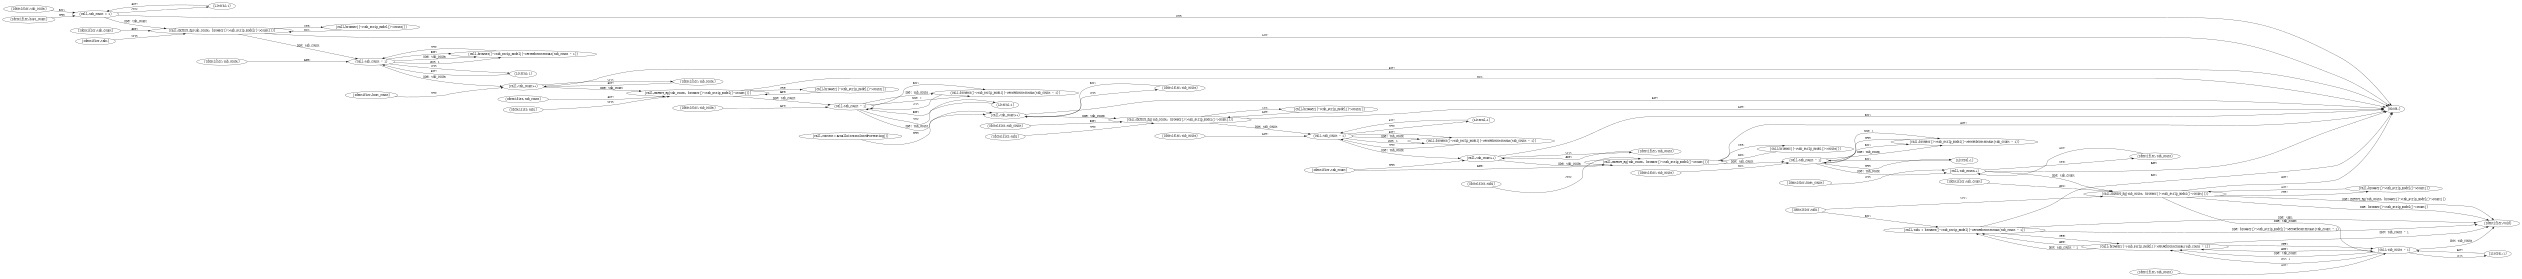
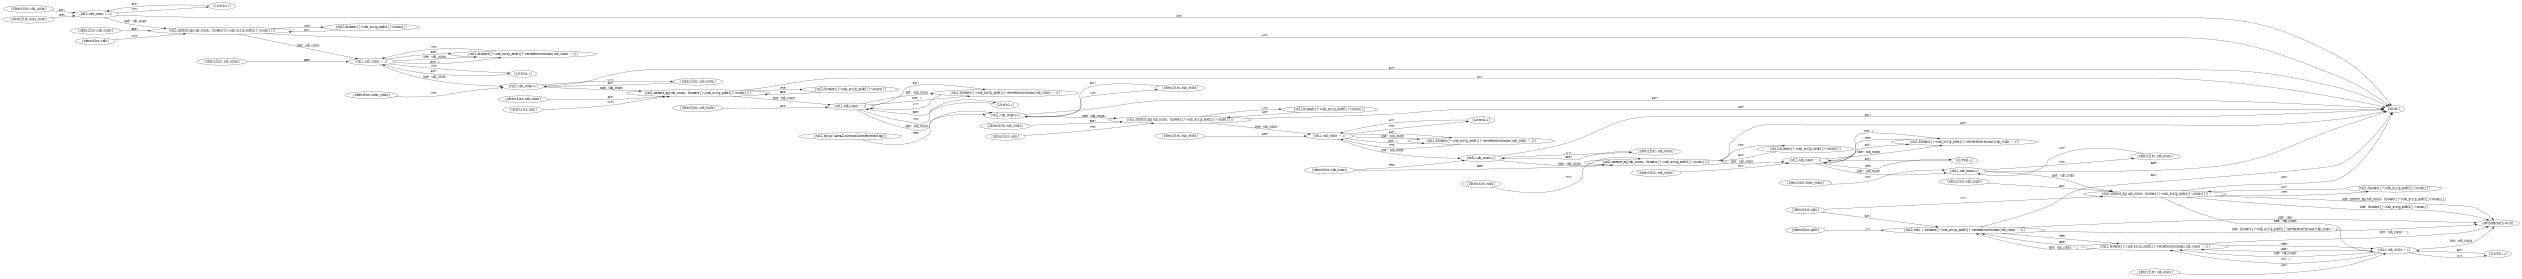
node "(Call,content::AreAllSitesIsolatedForTesting())": label "(Call,content::AreAllSitesIsolatedForTesting())" -> "(Call,strip::AreAllSitesIsolatedForTesting())"
node "(Identifier,void)": label "(Identifier,void)" -> "(MethodReturn,void)"
node "(Identifier,rph3)": added
